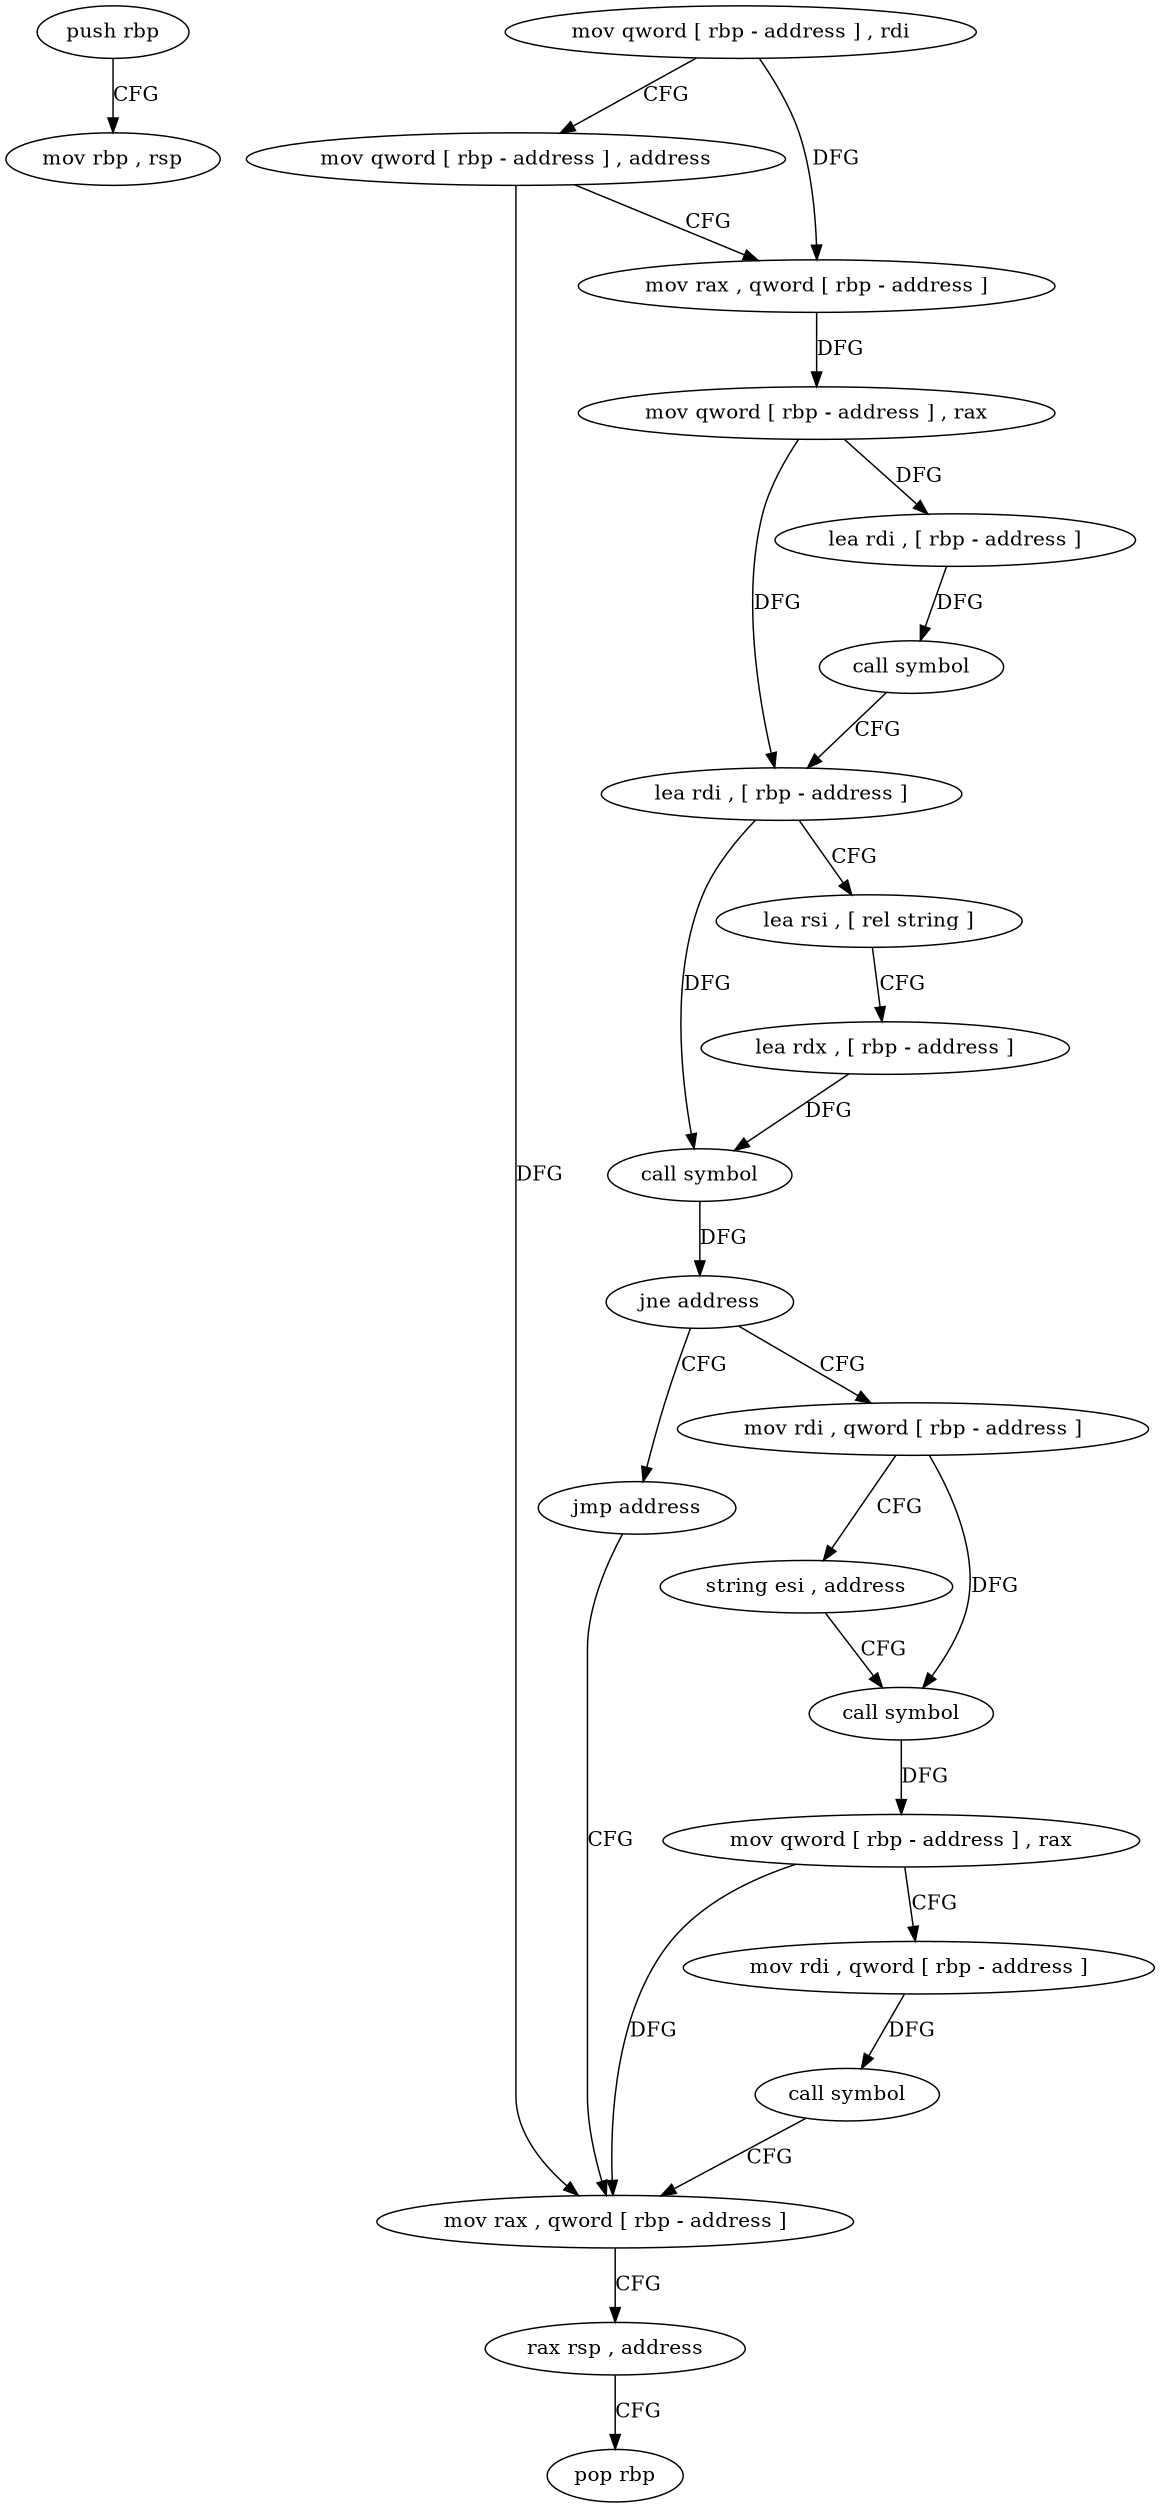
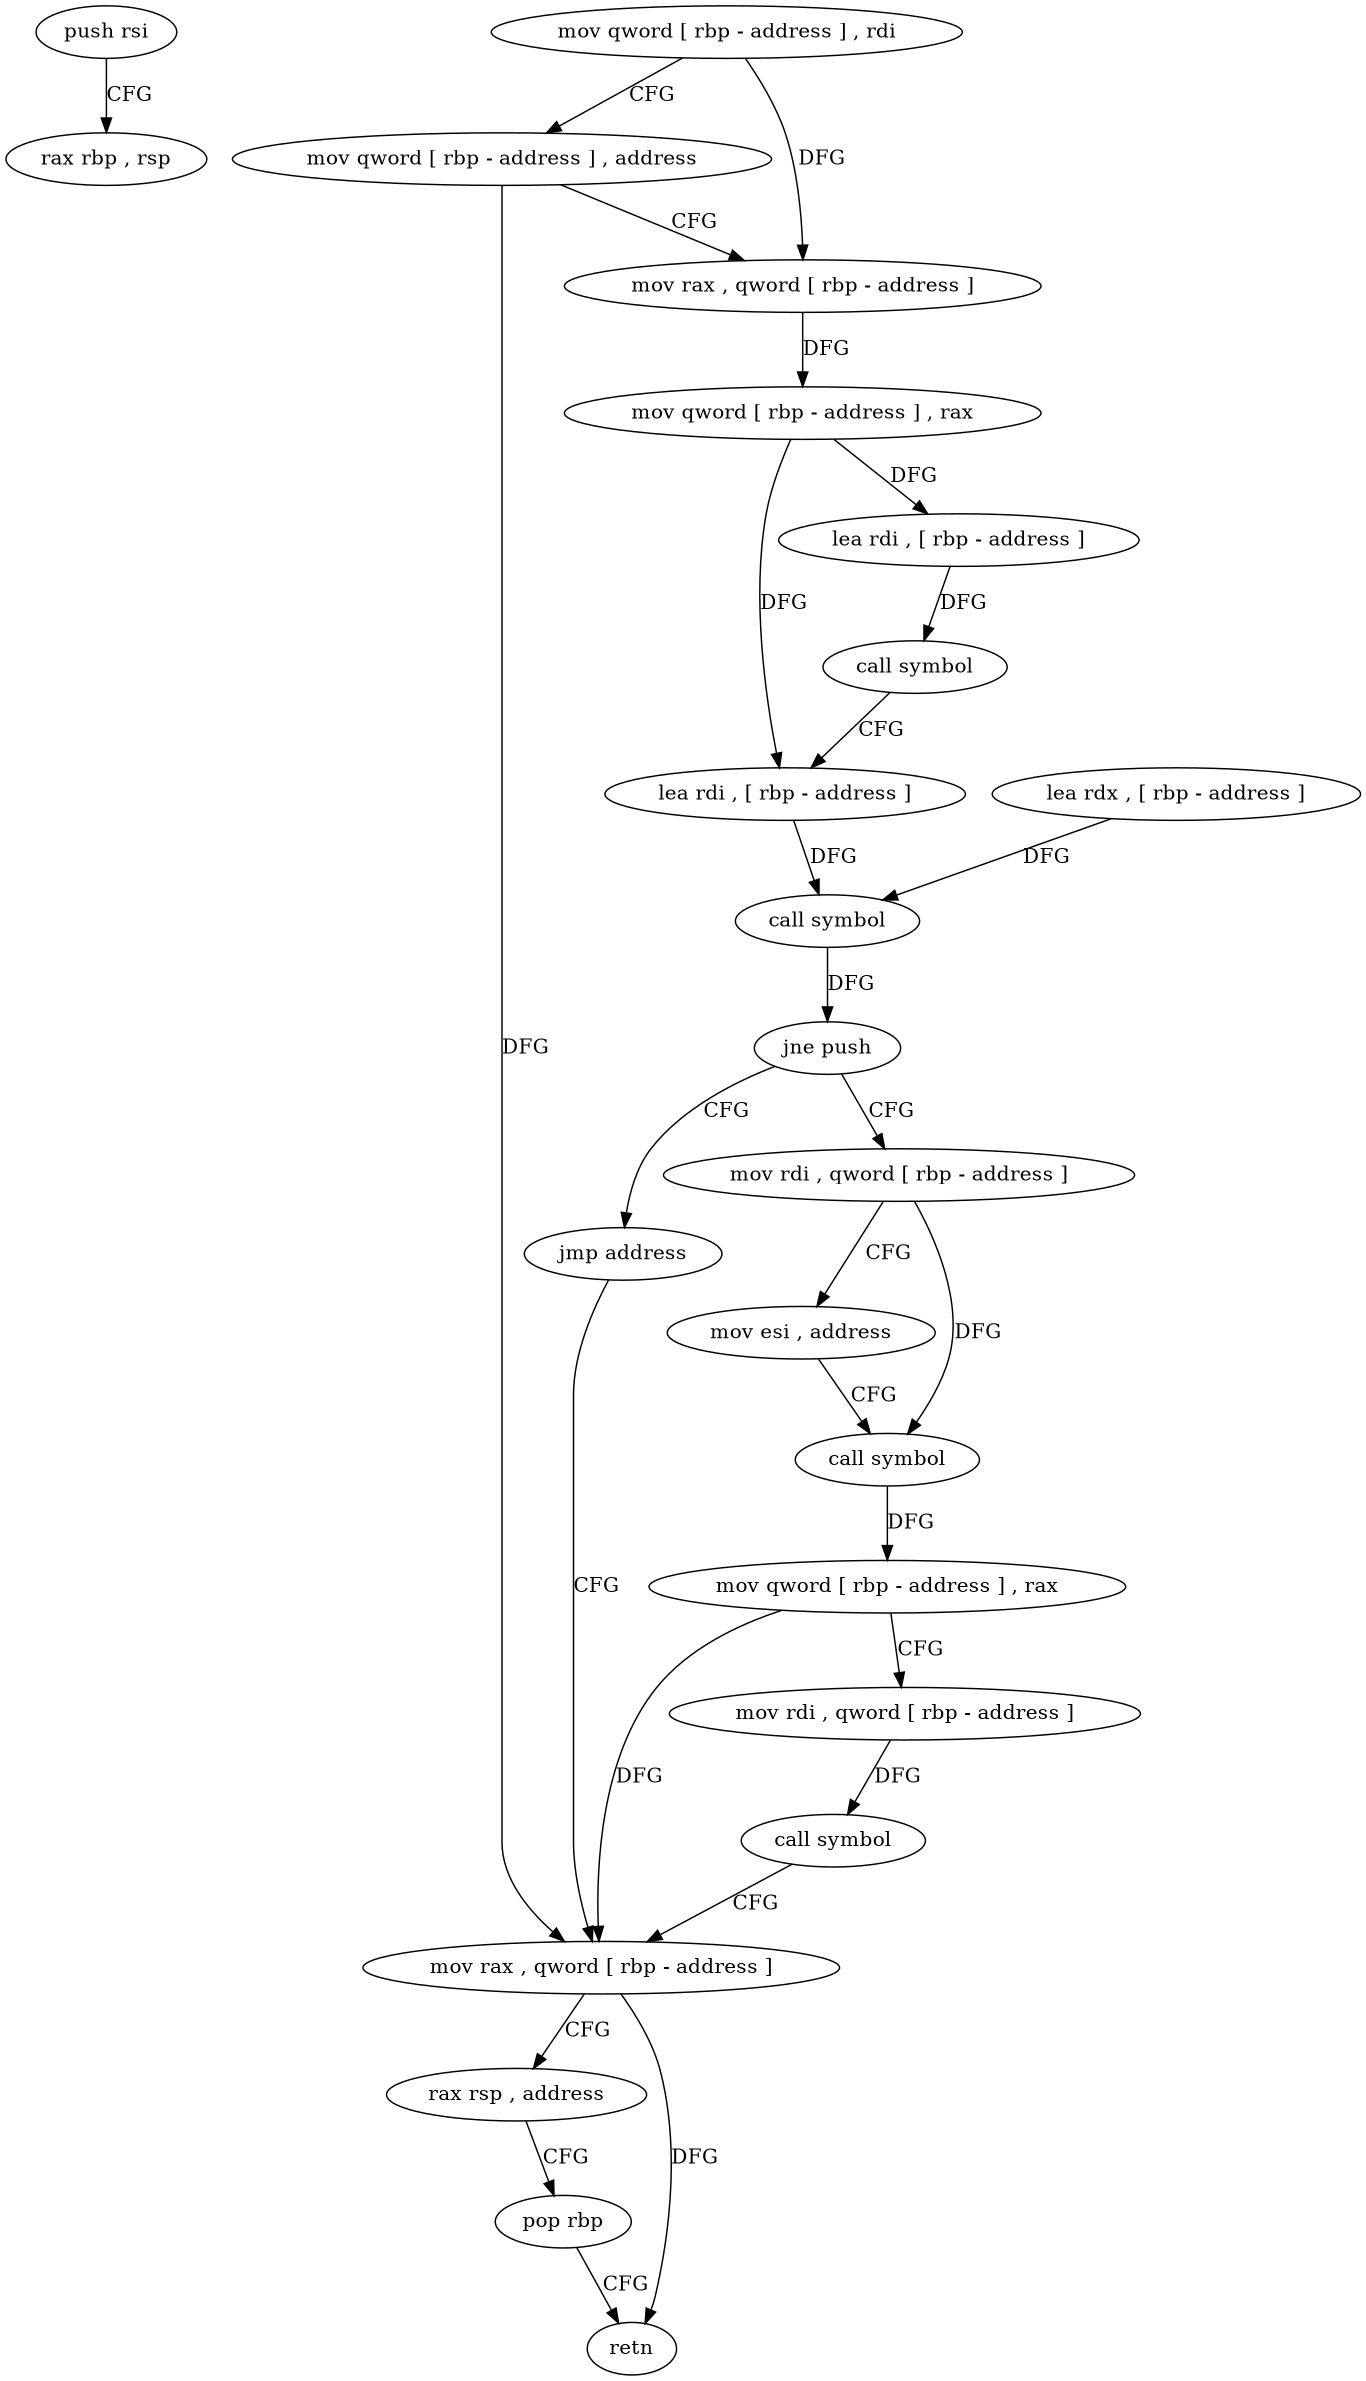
node "push rbp": label "push rbp" -> "push rsi"
node "mov rbp , rsp": label "mov rbp , rsp" -> "rax rbp , rsp"
node "lea rsi , [ rel string ]": removed
node "jne address": label "jne address" -> "jne push"
node "string esi , address": label "string esi , address" -> "mov esi , address"
node "retn": added
